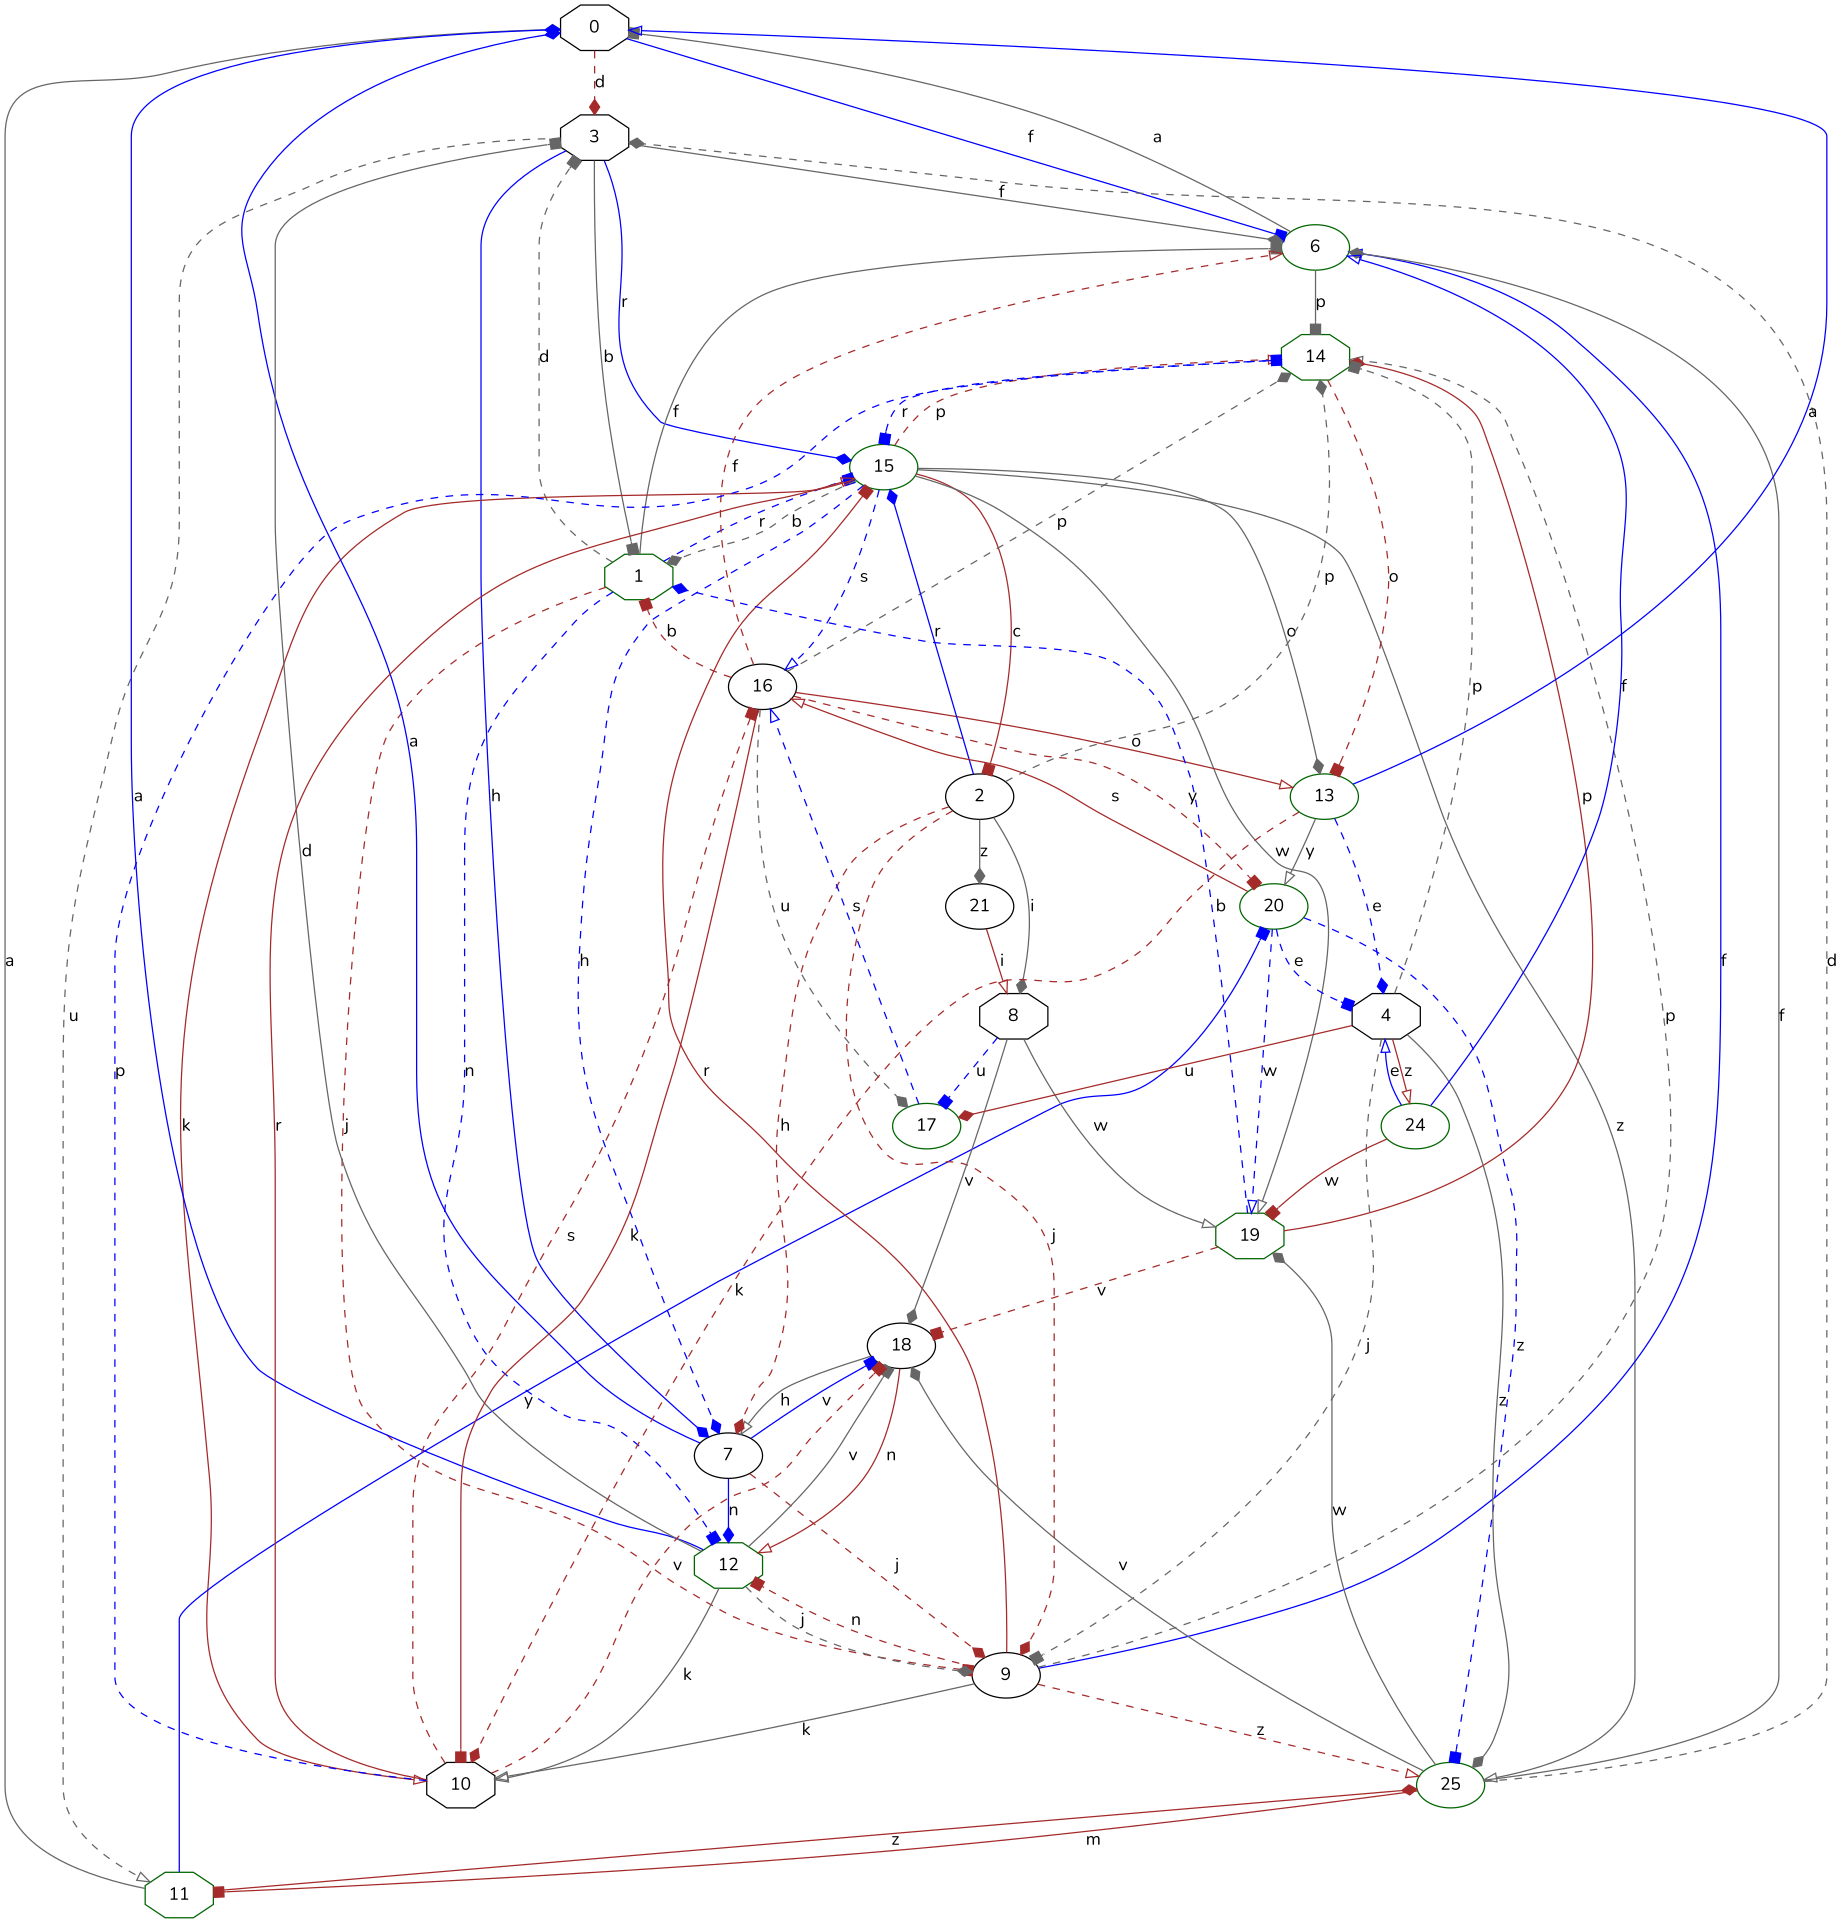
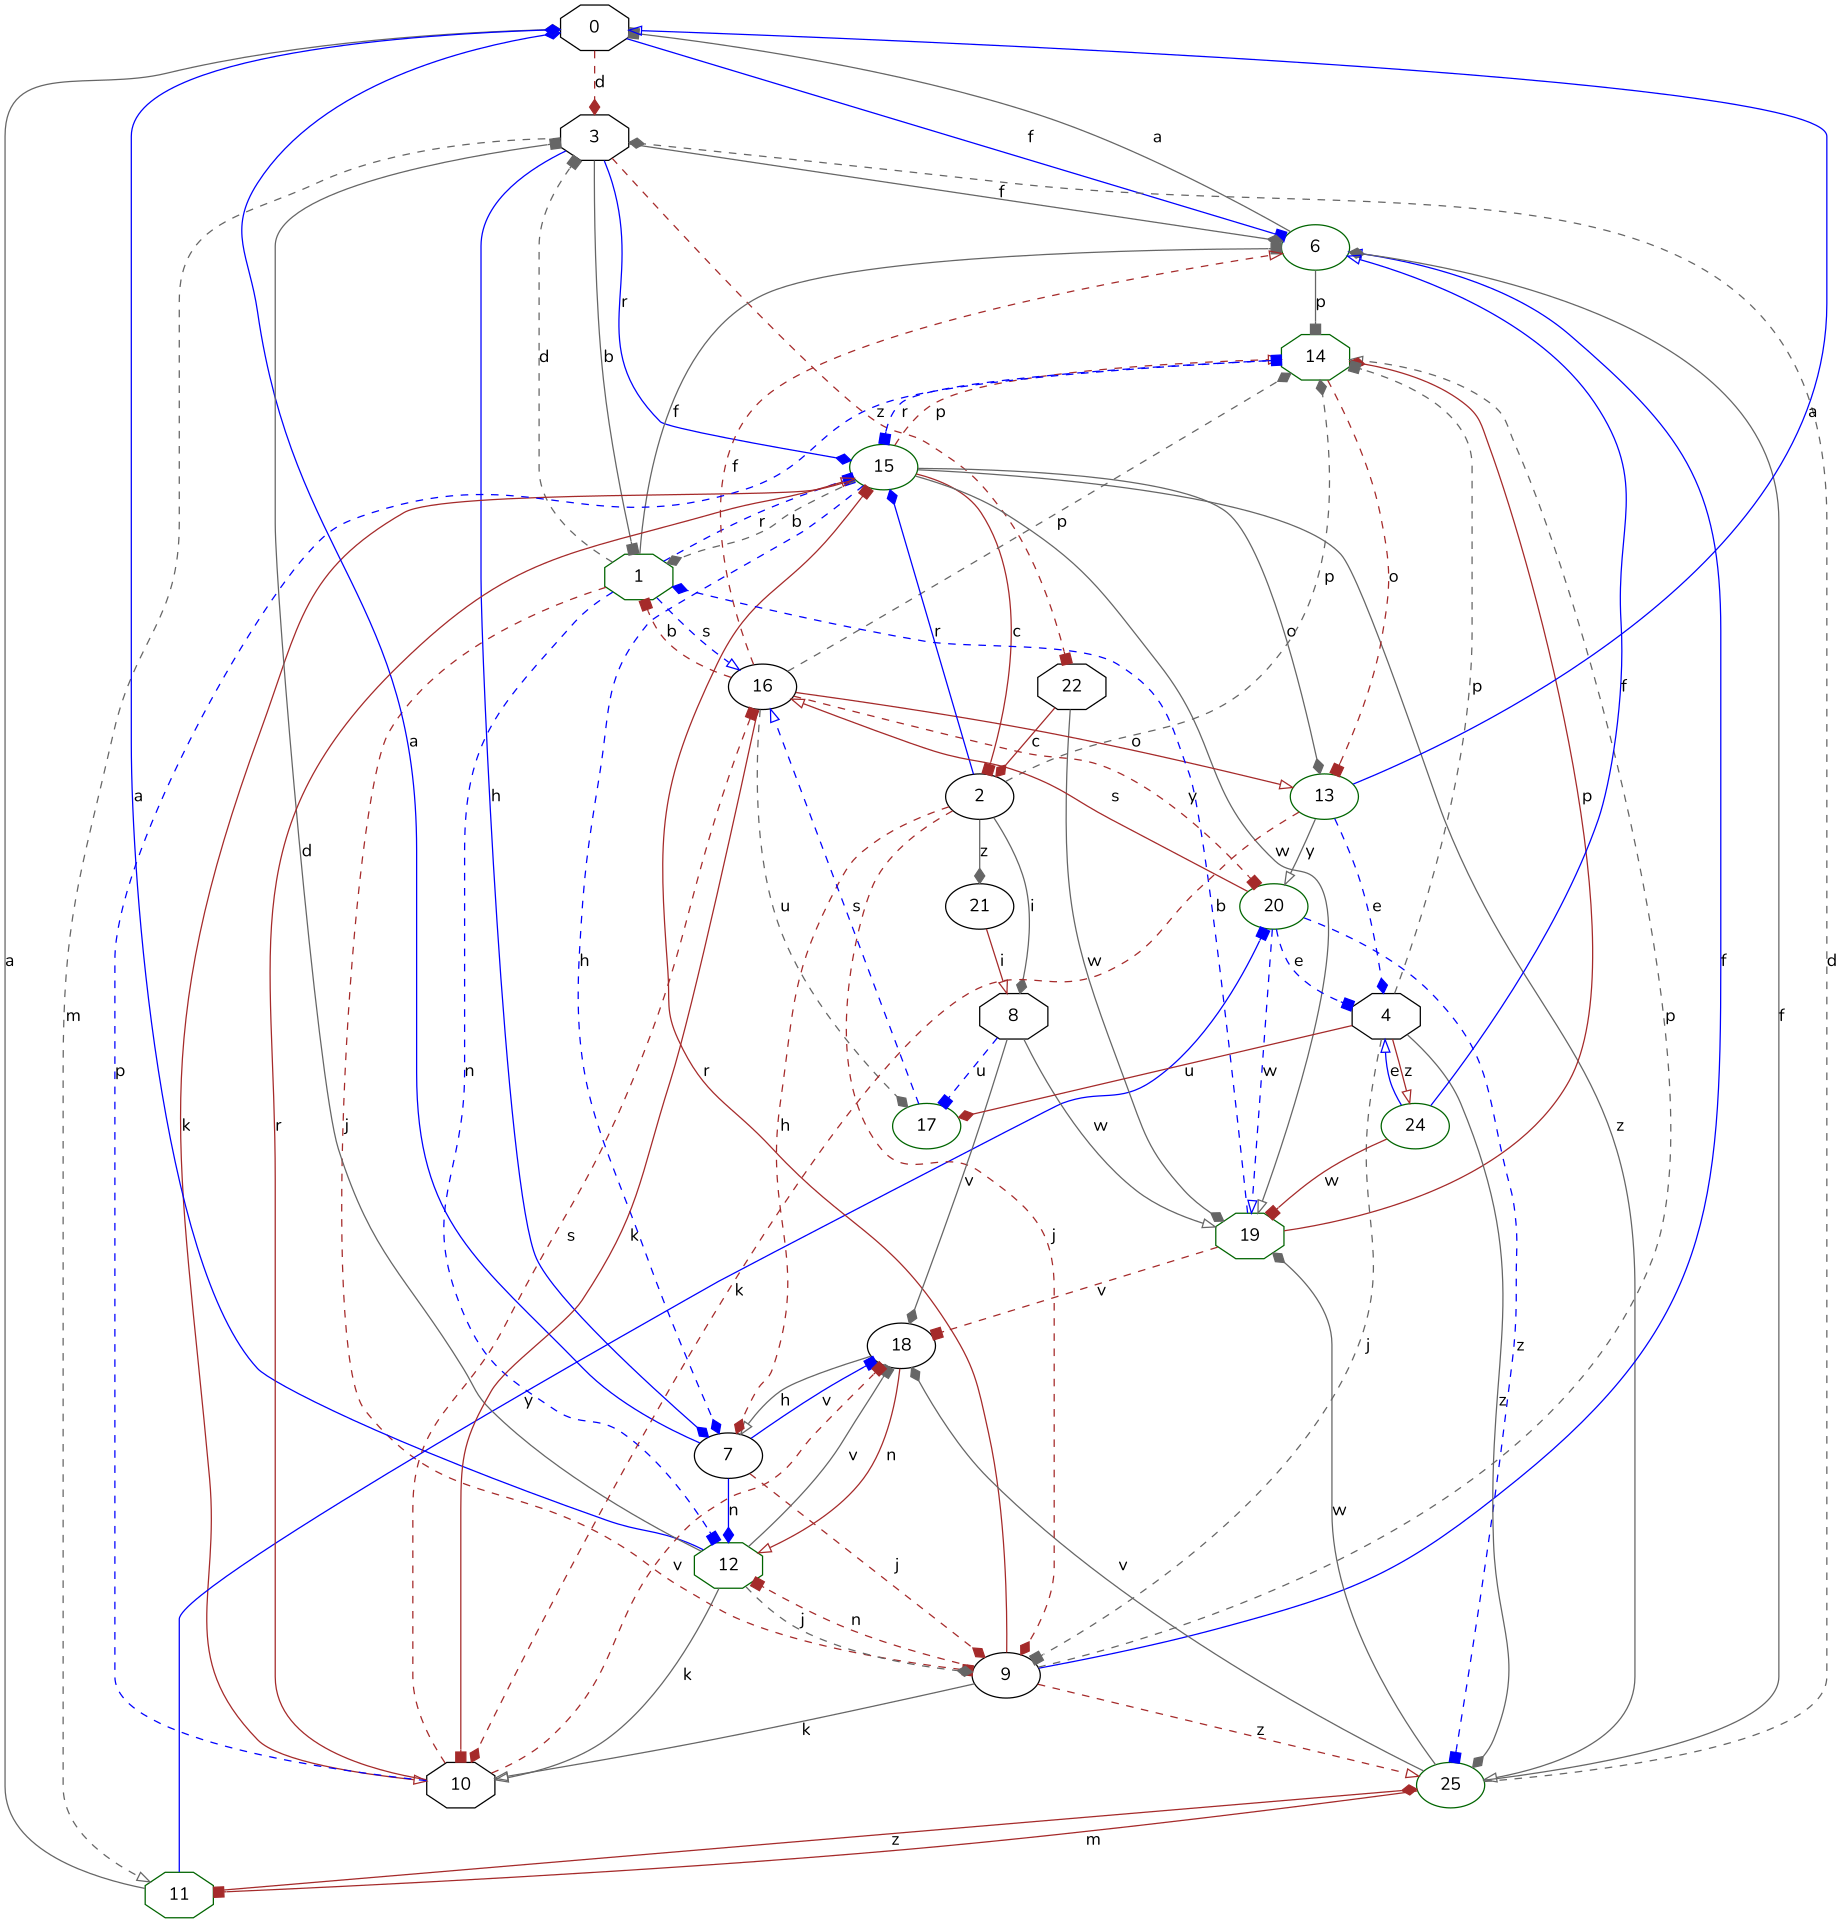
edge "15" -> "16": now "1" -> "16"
node "22": added
edge "3" -> "11": label "u" -> "m"
